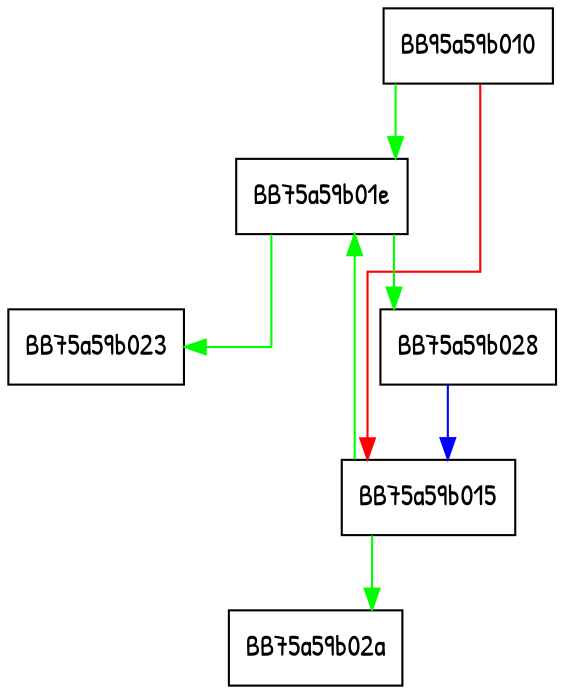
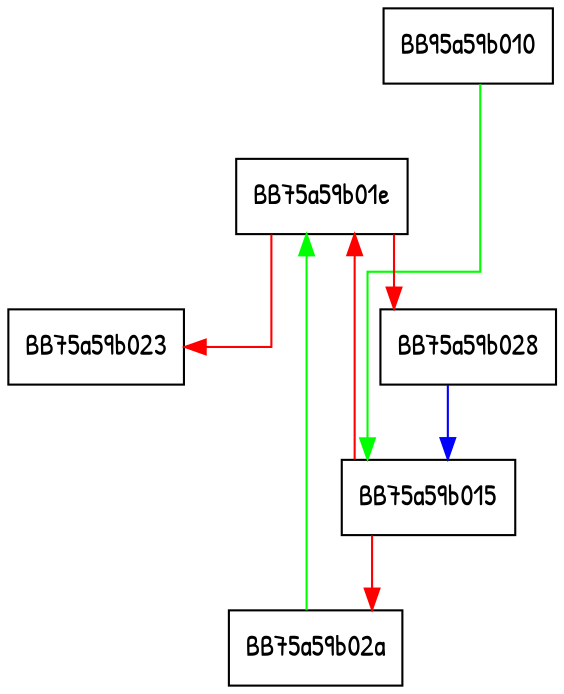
edge "BB95a59b010" -> "BB75a59b01e": now "BB75a59b02a" -> "BB75a59b01e"
edge "BB75a59b01e" -> "BB75a59b028": color green -> red
edge "BB95a59b010" -> "BB75a59b015": color red -> green
edge "BB75a59b01e" -> "BB75a59b023": color green -> red
edge "BB75a59b015" -> "BB75a59b01e": color green -> red
edge "BB75a59b015" -> "BB75a59b02a": color green -> red
